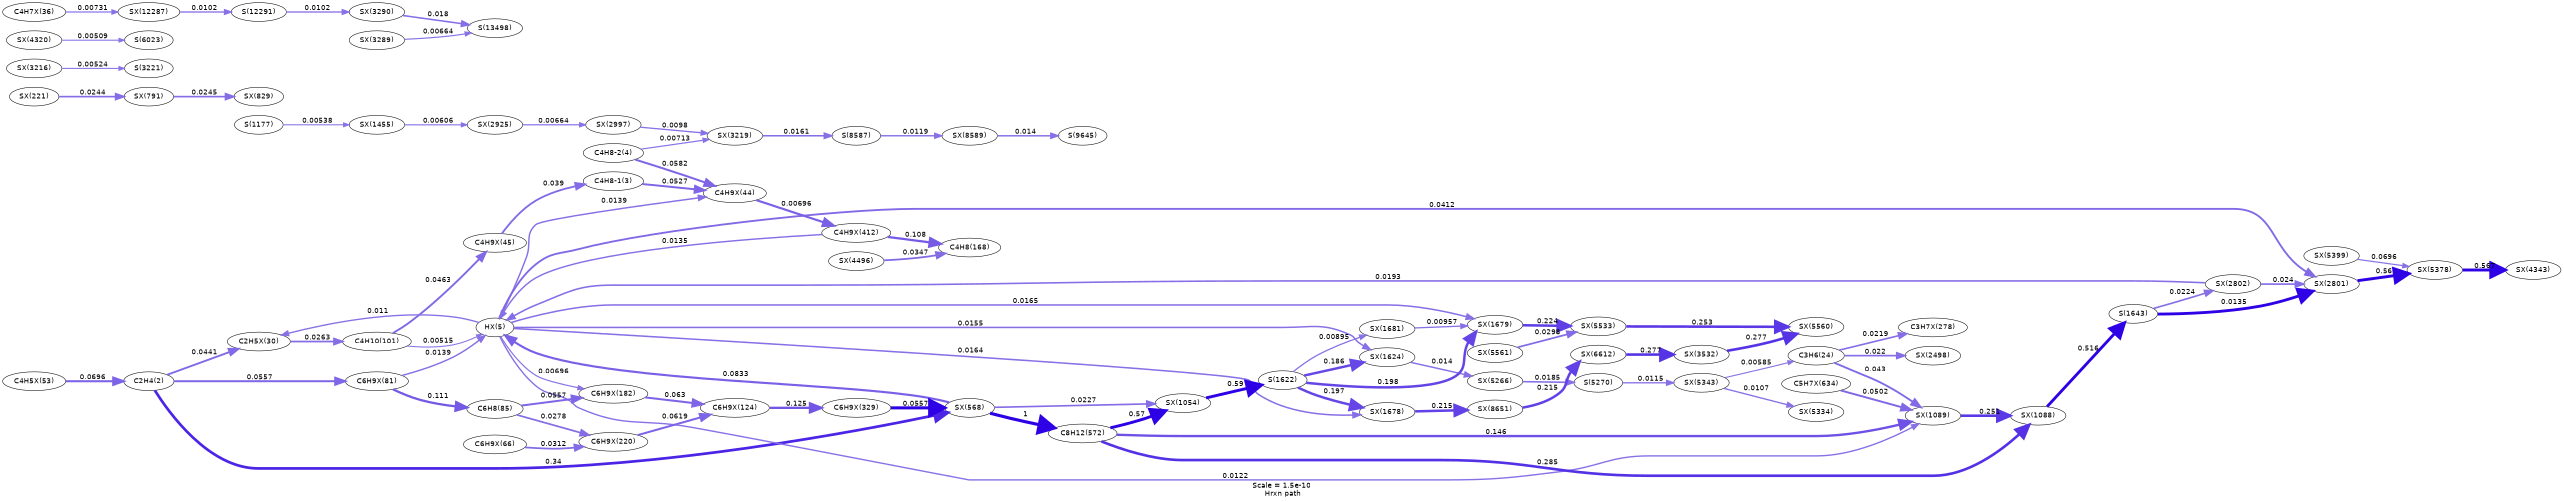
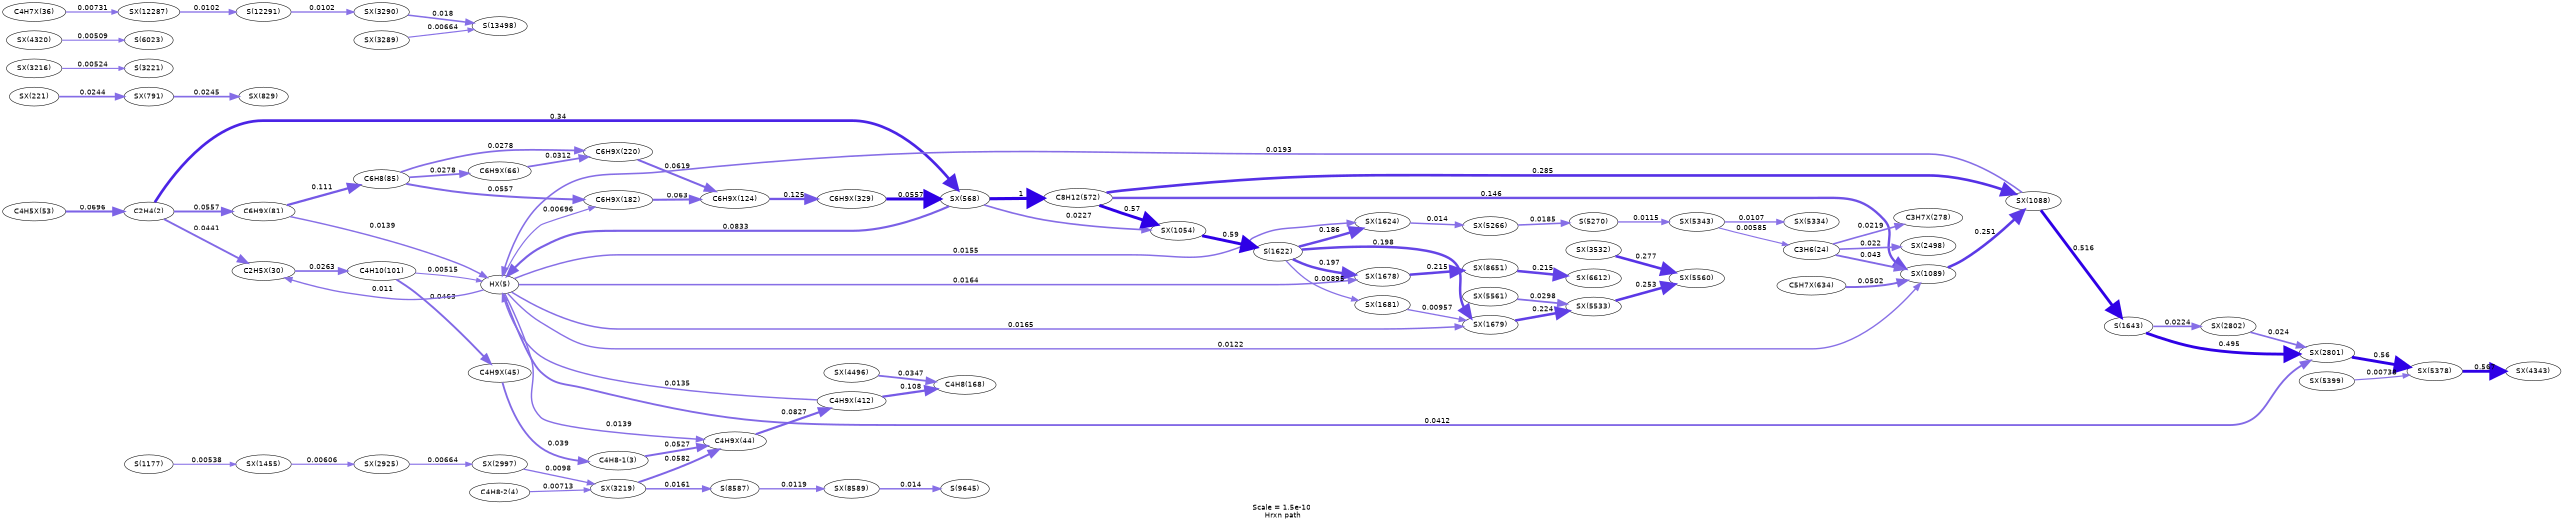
edge "C4H8-2(4)" -> "C4H9X(44)": now "SX(3219)" -> "C4H9X(44)"
edge "C6H8(85)" -> "C6H9X(66)": added, label "0.0278"
edge "C4H9X(44)" -> "C4H9X(412)": label " 0.00696" -> " 0.0827"
edge "SX(5399)" -> "SX(5378)": label " 0.0696" -> " 0.00738"
edge "SX(2802)" -> "HX(5)": now "SX(1088)" -> "HX(5)"
edge "S(1643)" -> "SX(2801)": label " 0.0135" -> " 0.495"
edge "SX(6612)" -> "SX(3532)": removed, label "0.277"
